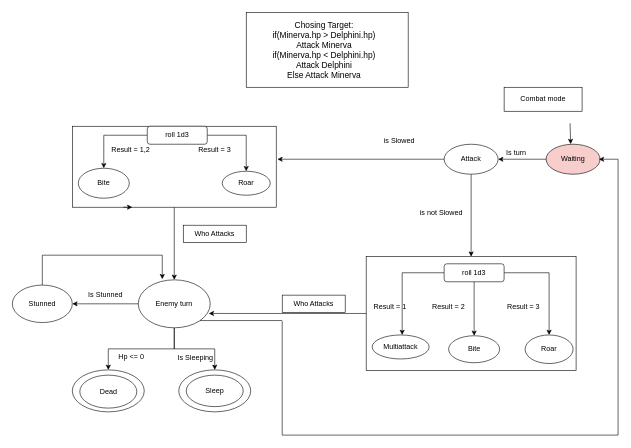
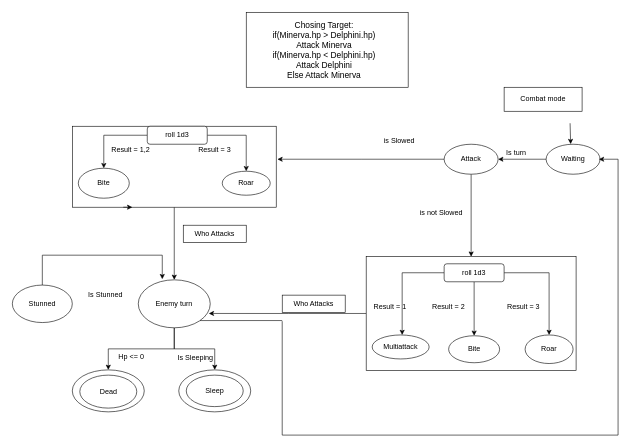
node "Waiting": fillcolor #f8cecc -> #ffffff
edge "Enemy turn" -> "Stunned": removed
